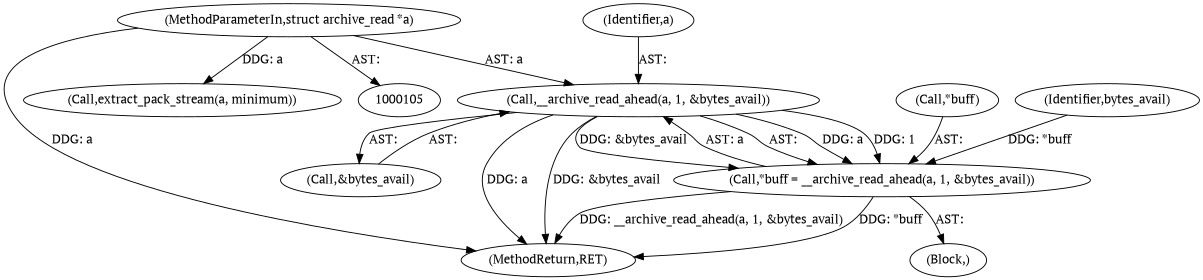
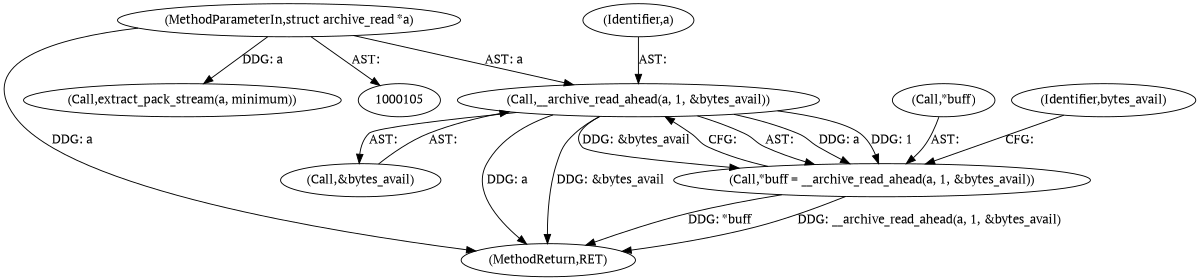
edge "(Call,*buff = __archive_read_ahead(a, 1, &bytes_avail))" -> "(Call,__archive_read_ahead(a, 1, &bytes_avail))": label "AST: a" -> "CFG: "
edge "(Identifier,bytes_avail)" -> "(Call,*buff = __archive_read_ahead(a, 1, &bytes_avail))": label "DDG: *buff" -> "CFG: "
node "(Block,)": removed
